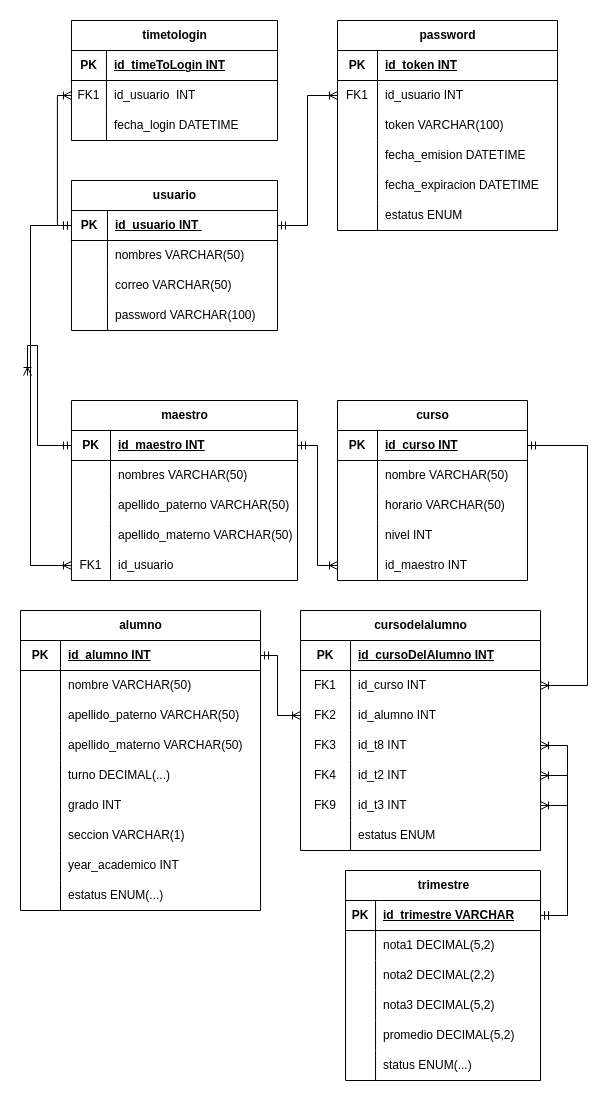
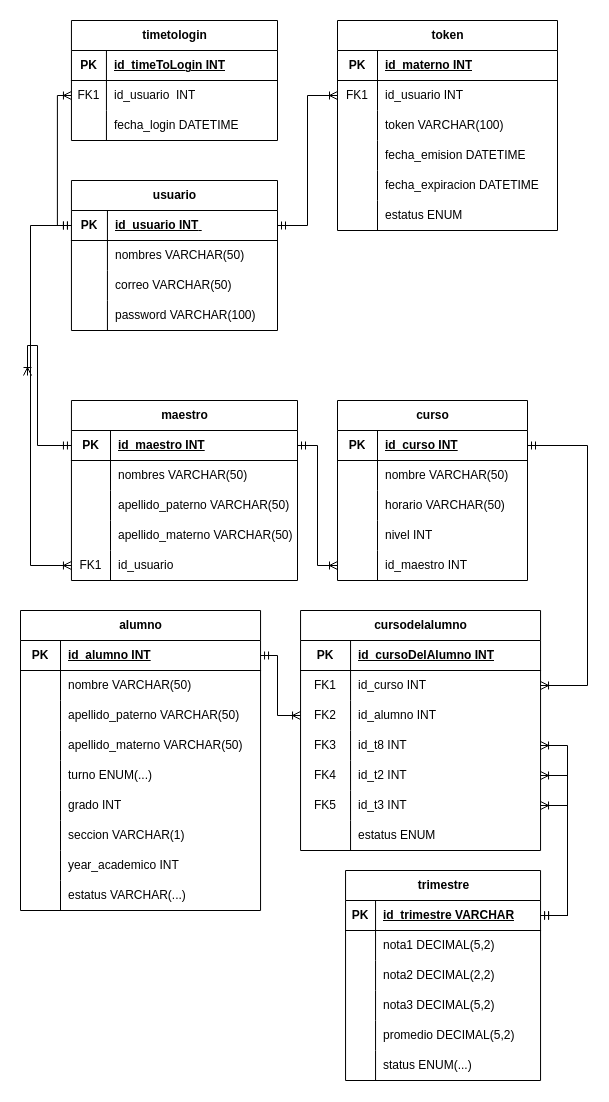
node "password": label "password" -> "token"
node "id_token INT": label "id_token INT" -> "id_materno INT"
node "turno DECIMAL(...)": label "turno DECIMAL(...)" -> "turno ENUM(...)"
node "FK9": label "FK9" -> "FK5"
node "estatus ENUM(...)": label "estatus ENUM(...)" -> "estatus VARCHAR(...)"
